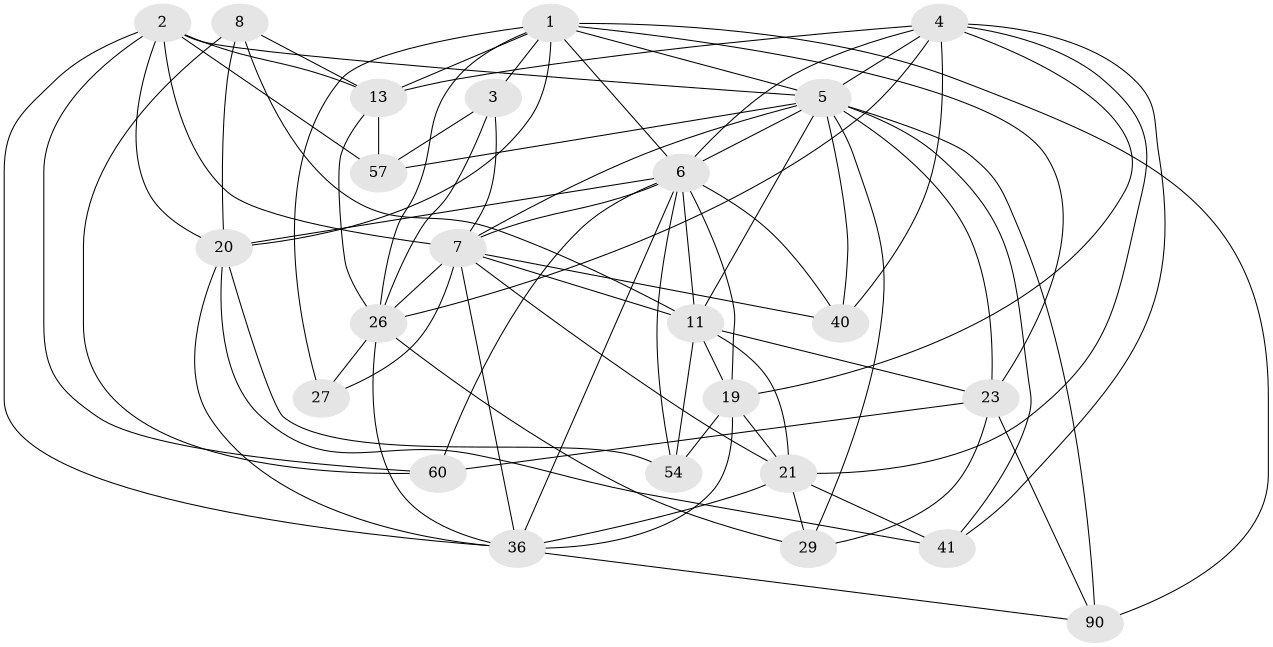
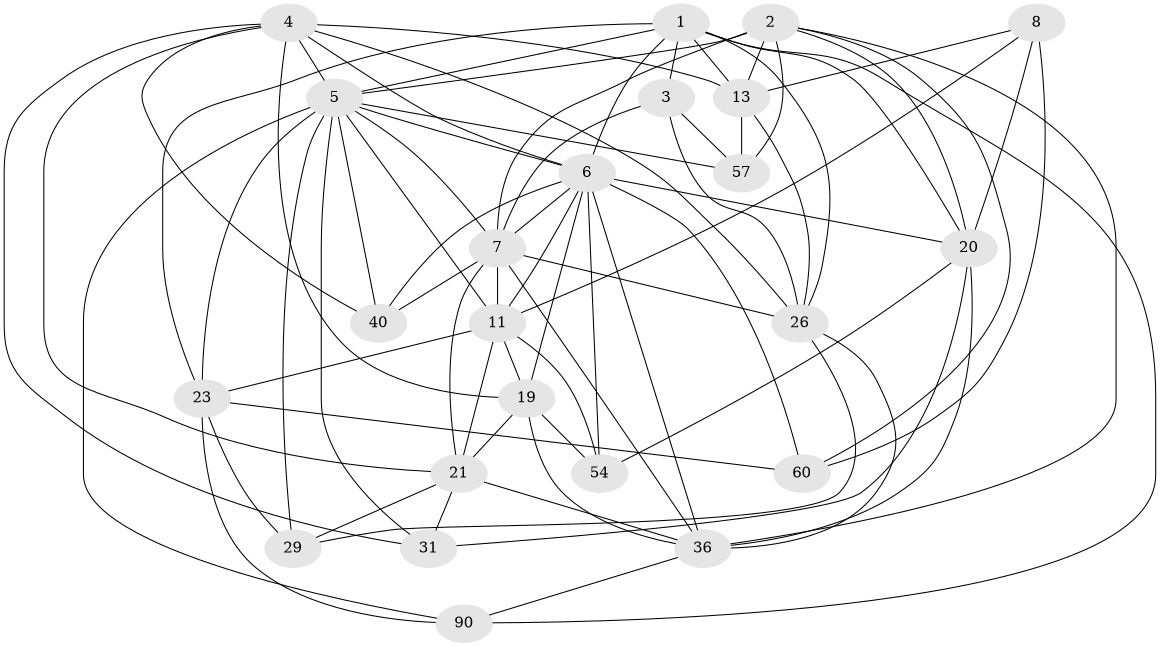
node "27": removed
node "41": label "41" -> "31"
